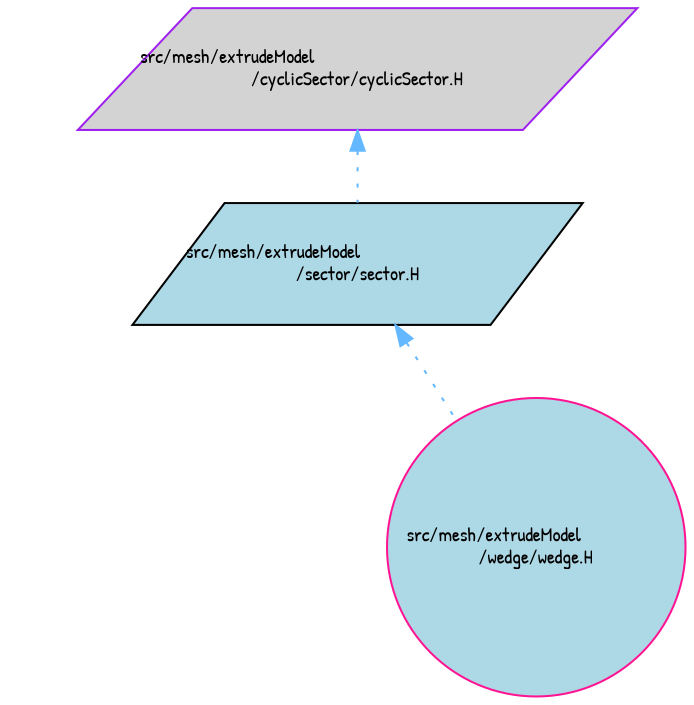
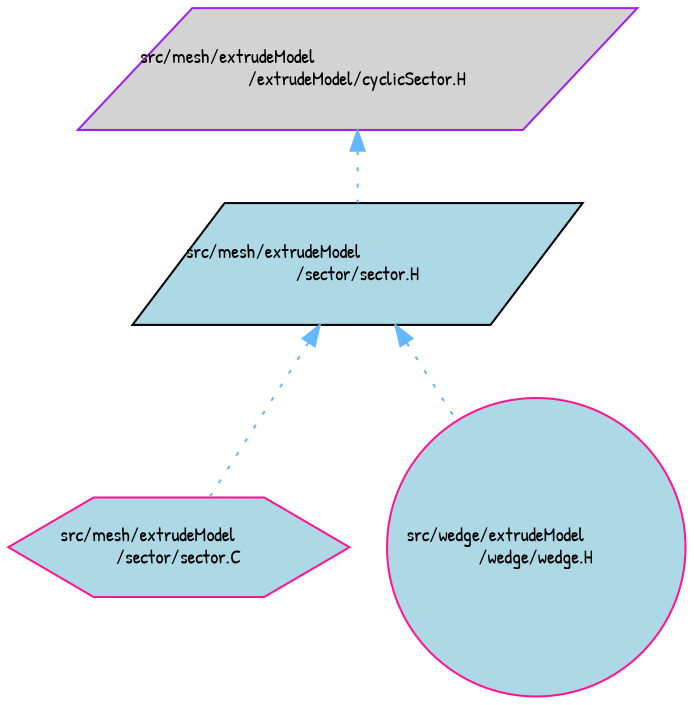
node "src/mesh/extrudeModel /cyclicSector/cyclicSector.H": label "src/mesh/extrudeModel /cyclicSector/cyclicSector.H" -> "src/mesh/extrudeModel /extrudeModel/cyclicSector.H"
node "src/mesh/extrudeModel /sector/sector.C": added
node "src/mesh/extrudeModel /wedge/wedge.H": label "src/mesh/extrudeModel /wedge/wedge.H" -> "src/wedge/extrudeModel /wedge/wedge.H"
